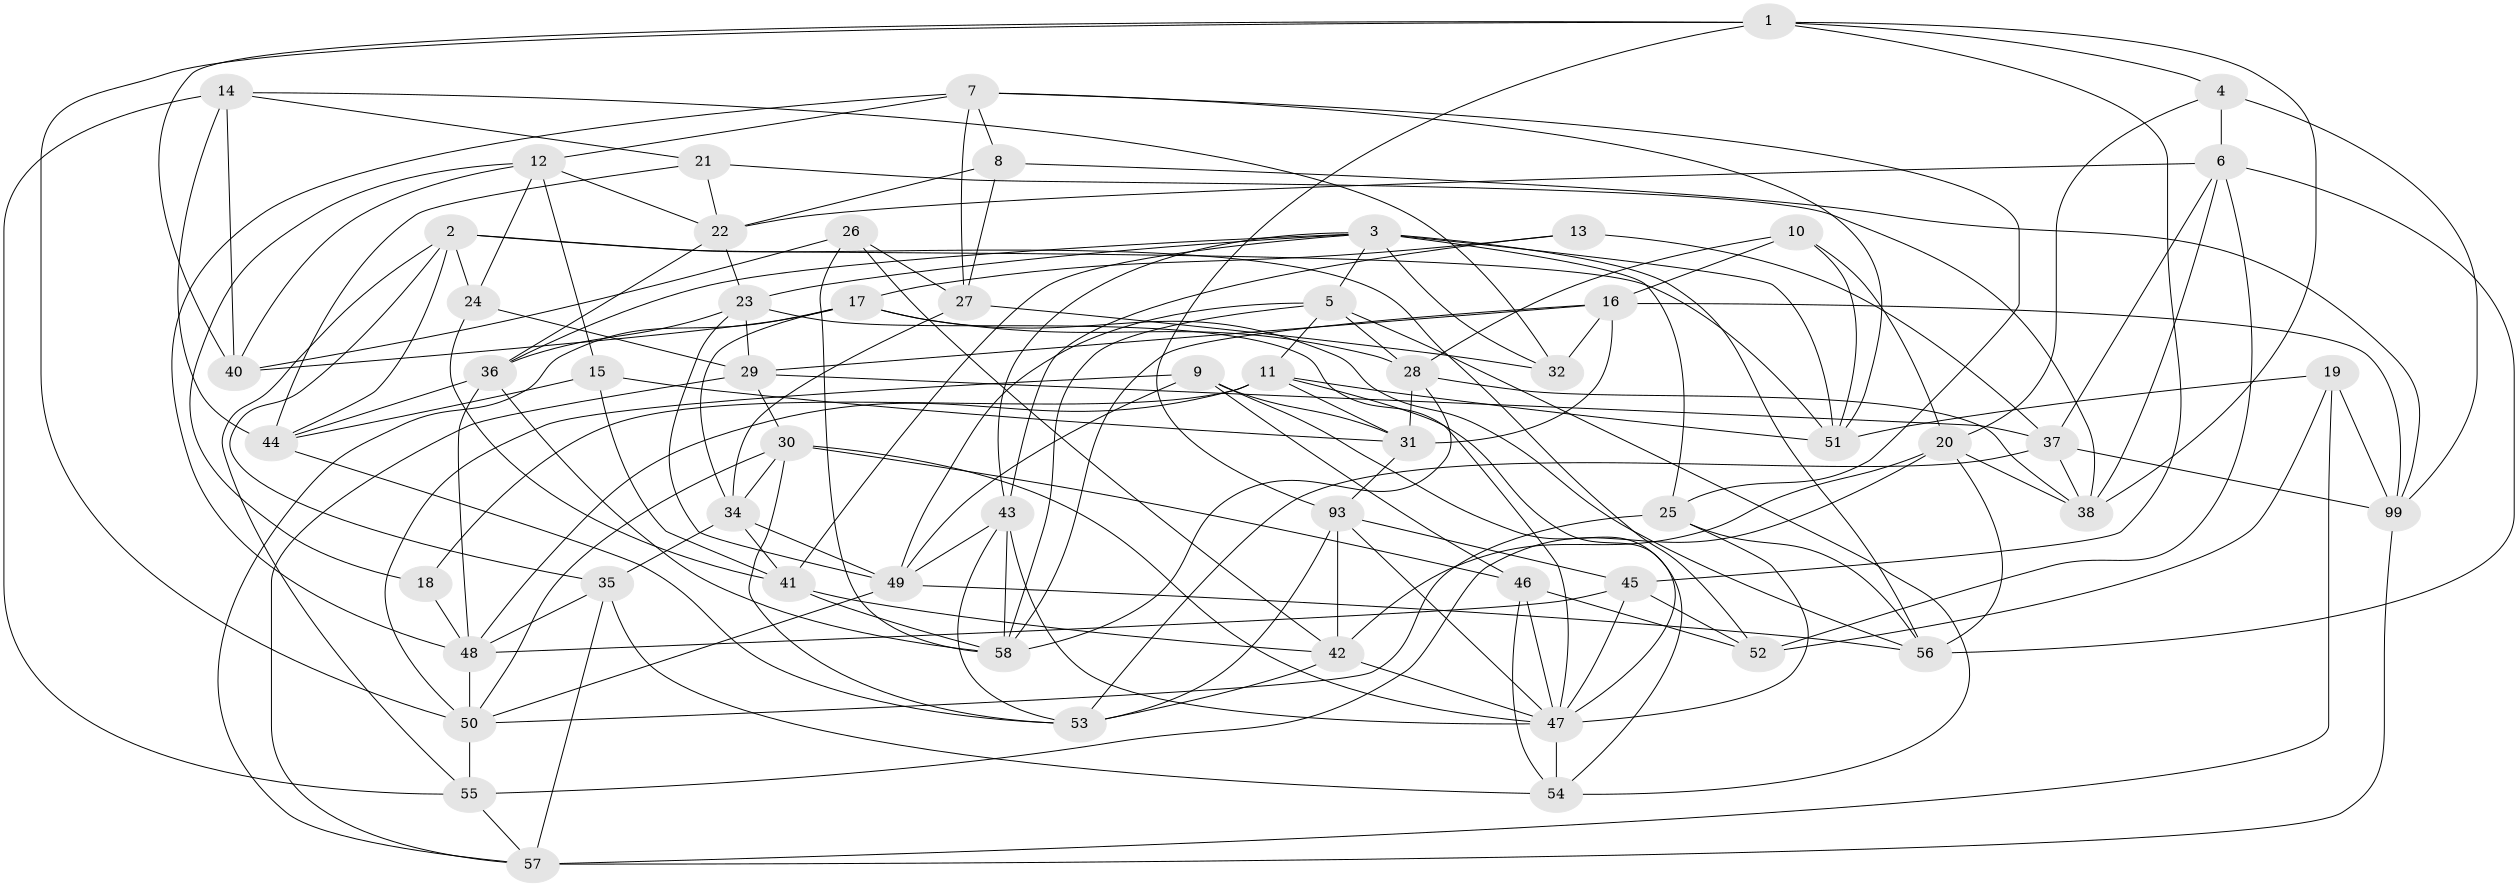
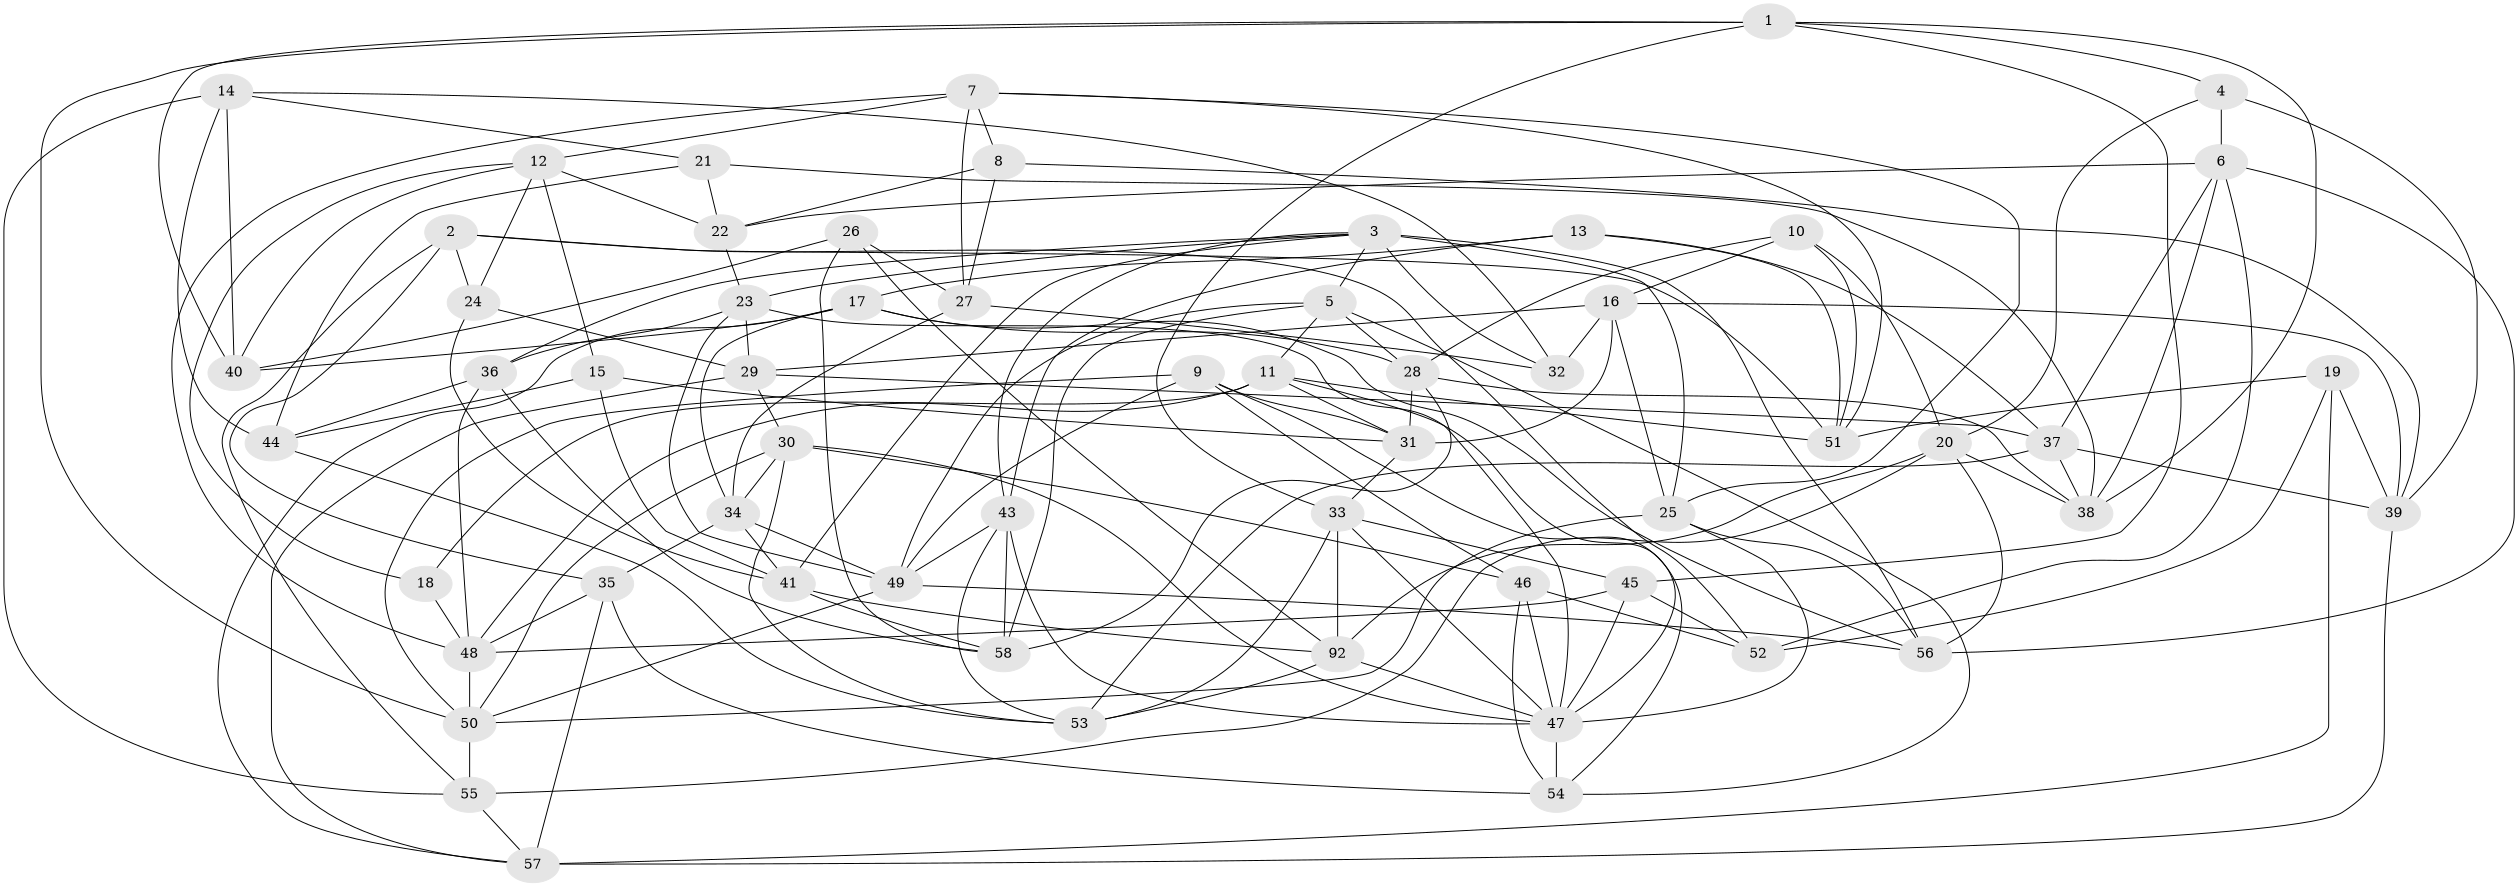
edge "3" -- "51": now "13" -- "51"
edge "22" -- "36": removed
edge "16" -- "58": now "16" -- "25"
edge "2" -- "44": removed
node "93": label "93" -> "33"
node "99": label "99" -> "39"
node "42": label "42" -> "92"
